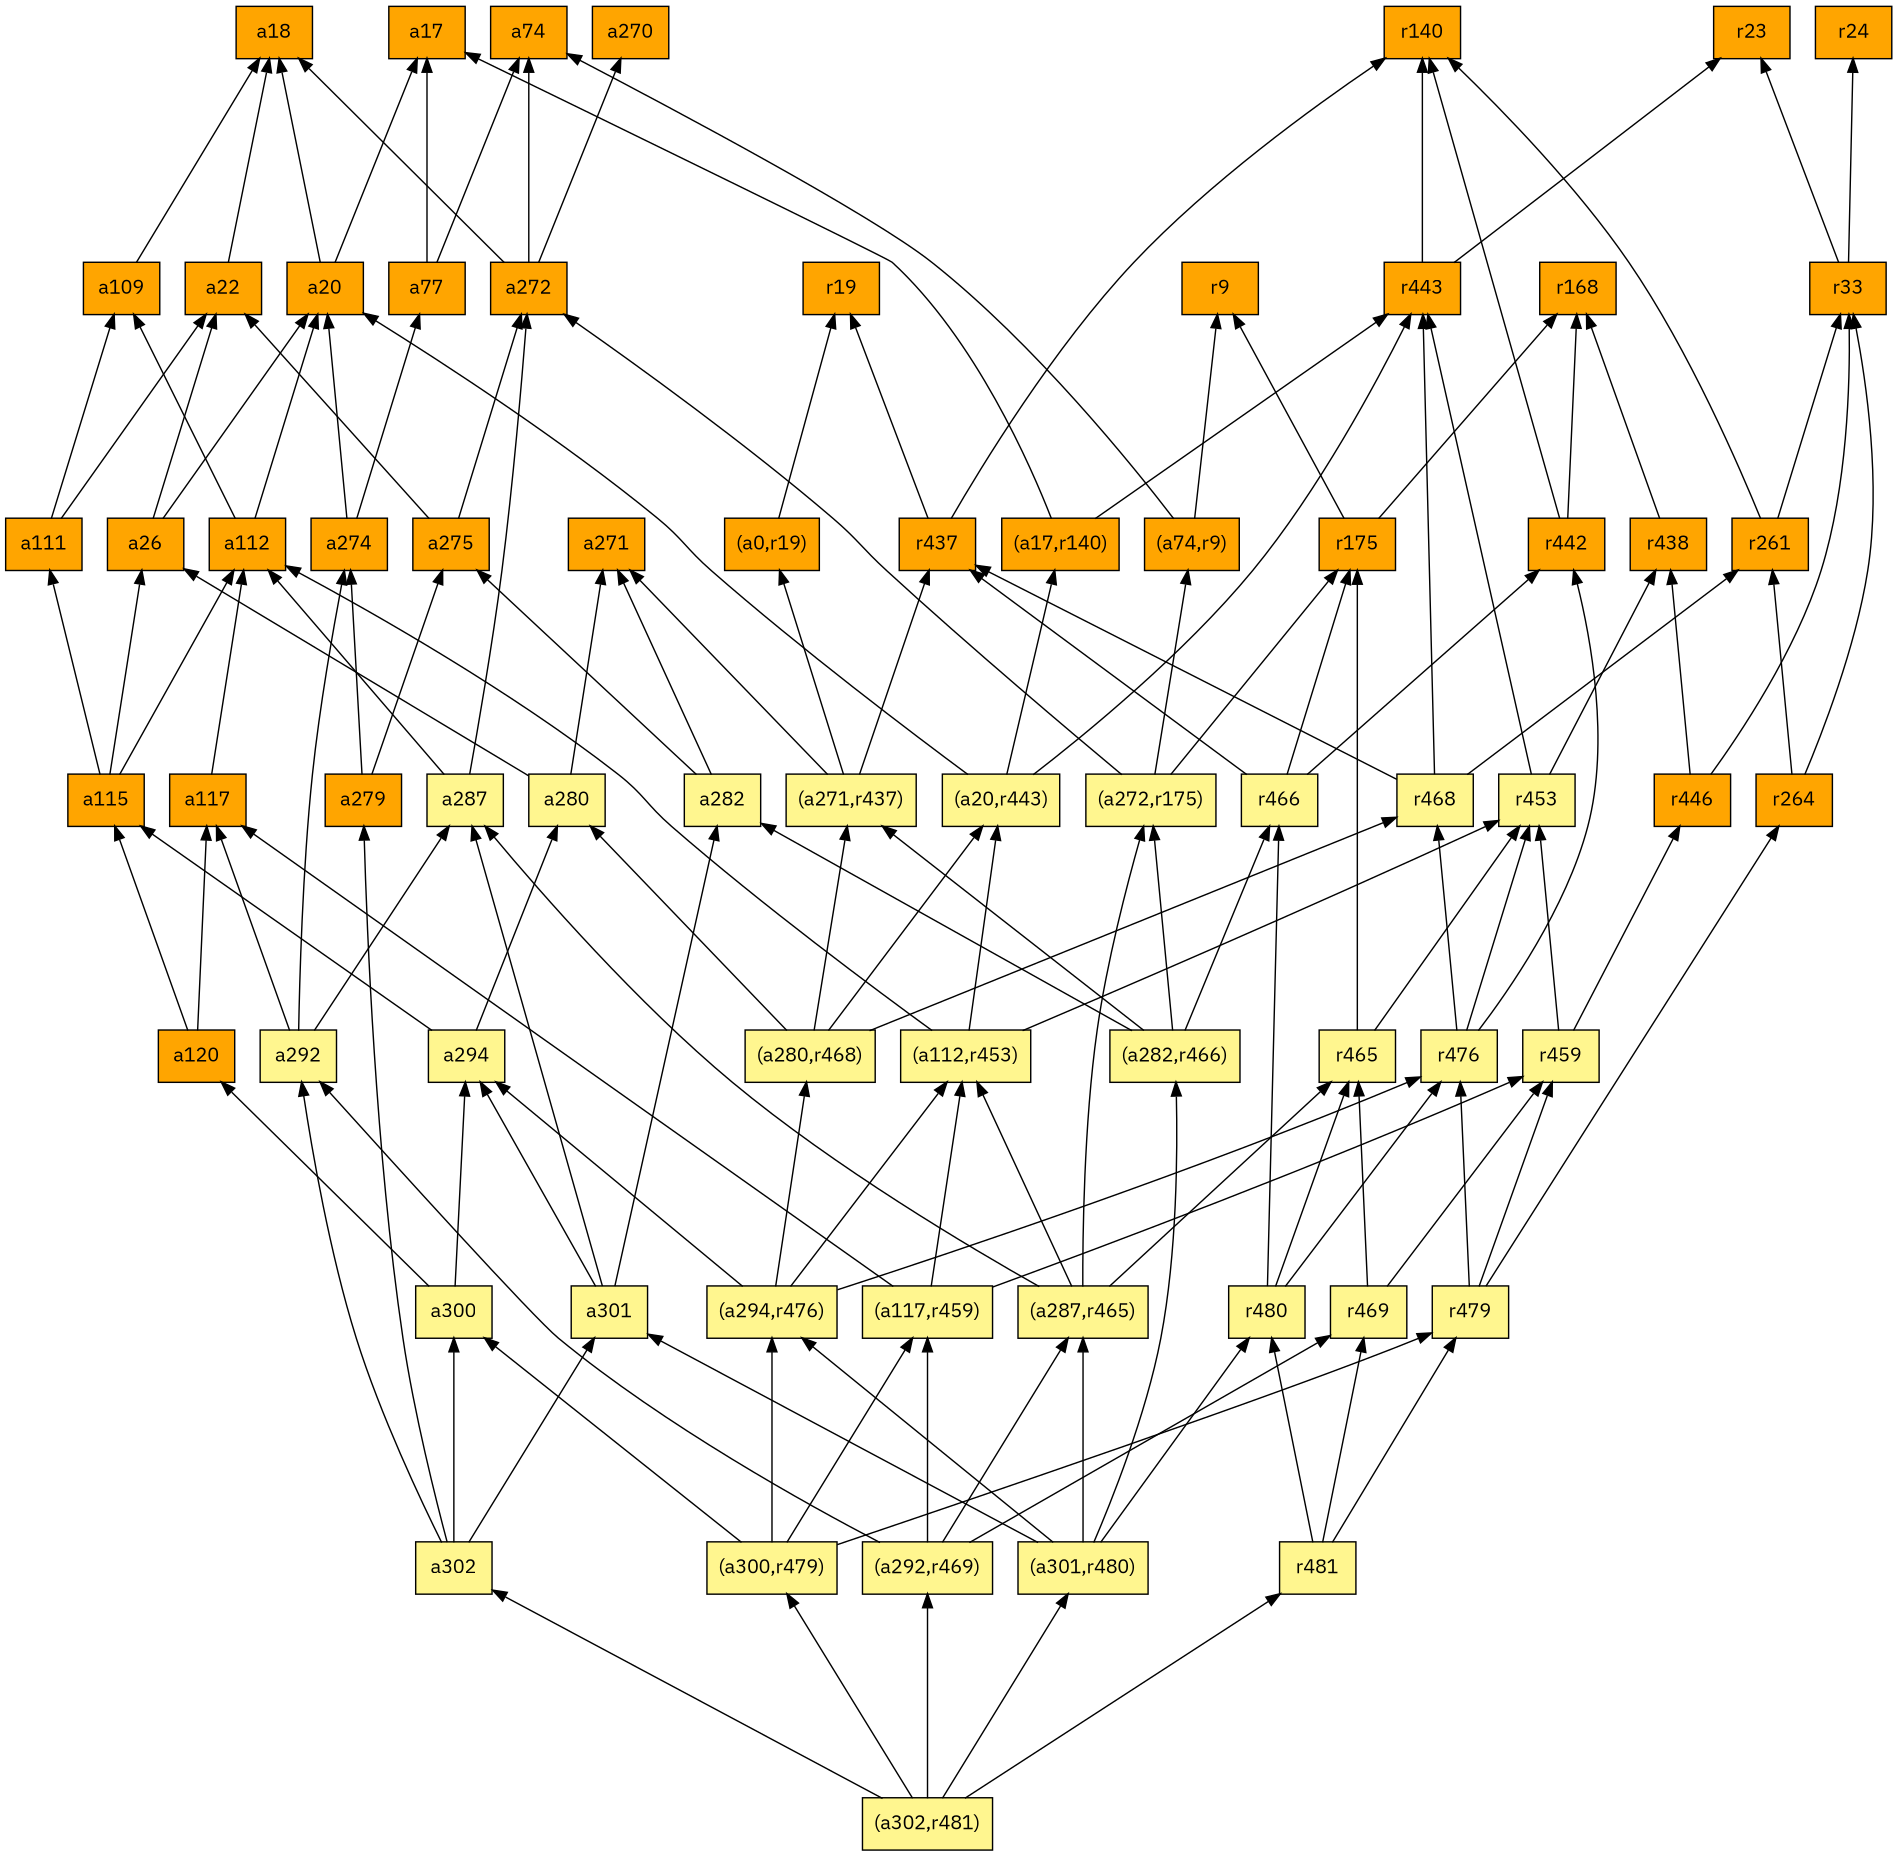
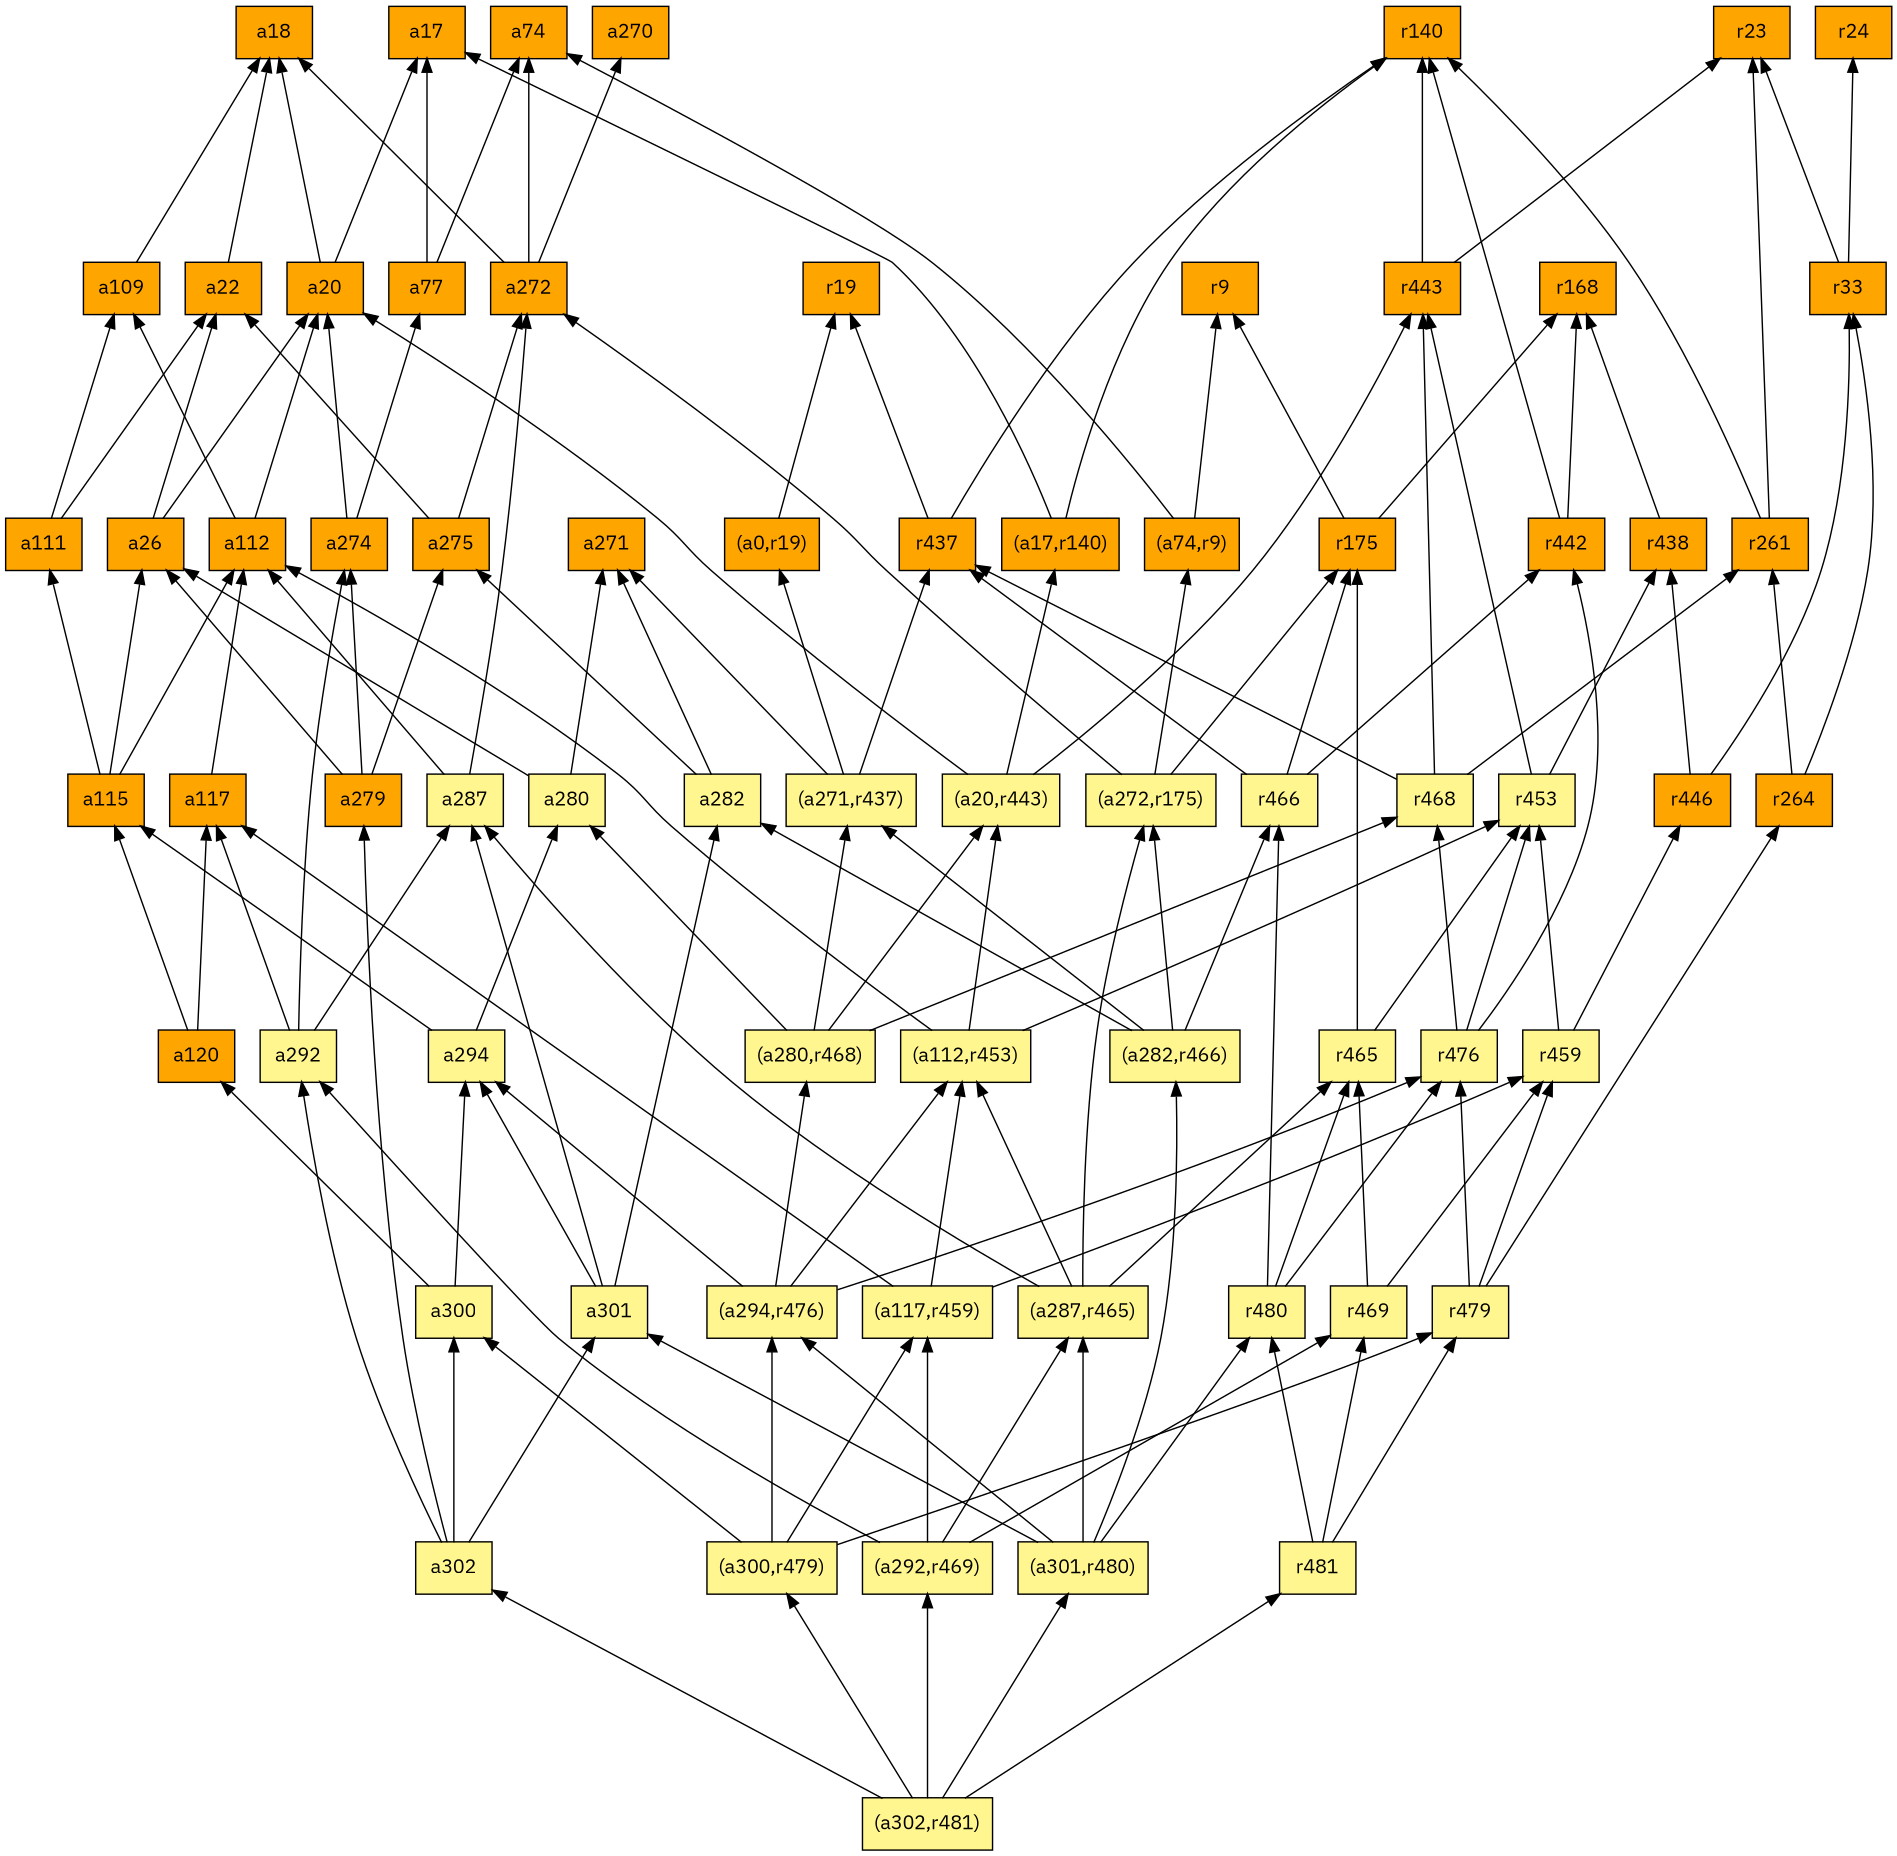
edge "(a17,r140)" -> "r443": now "(a17,r140)" -> "r140"
edge "r261" -> "r33": now "r261" -> "r23"
edge "a279" -> "a26": added
